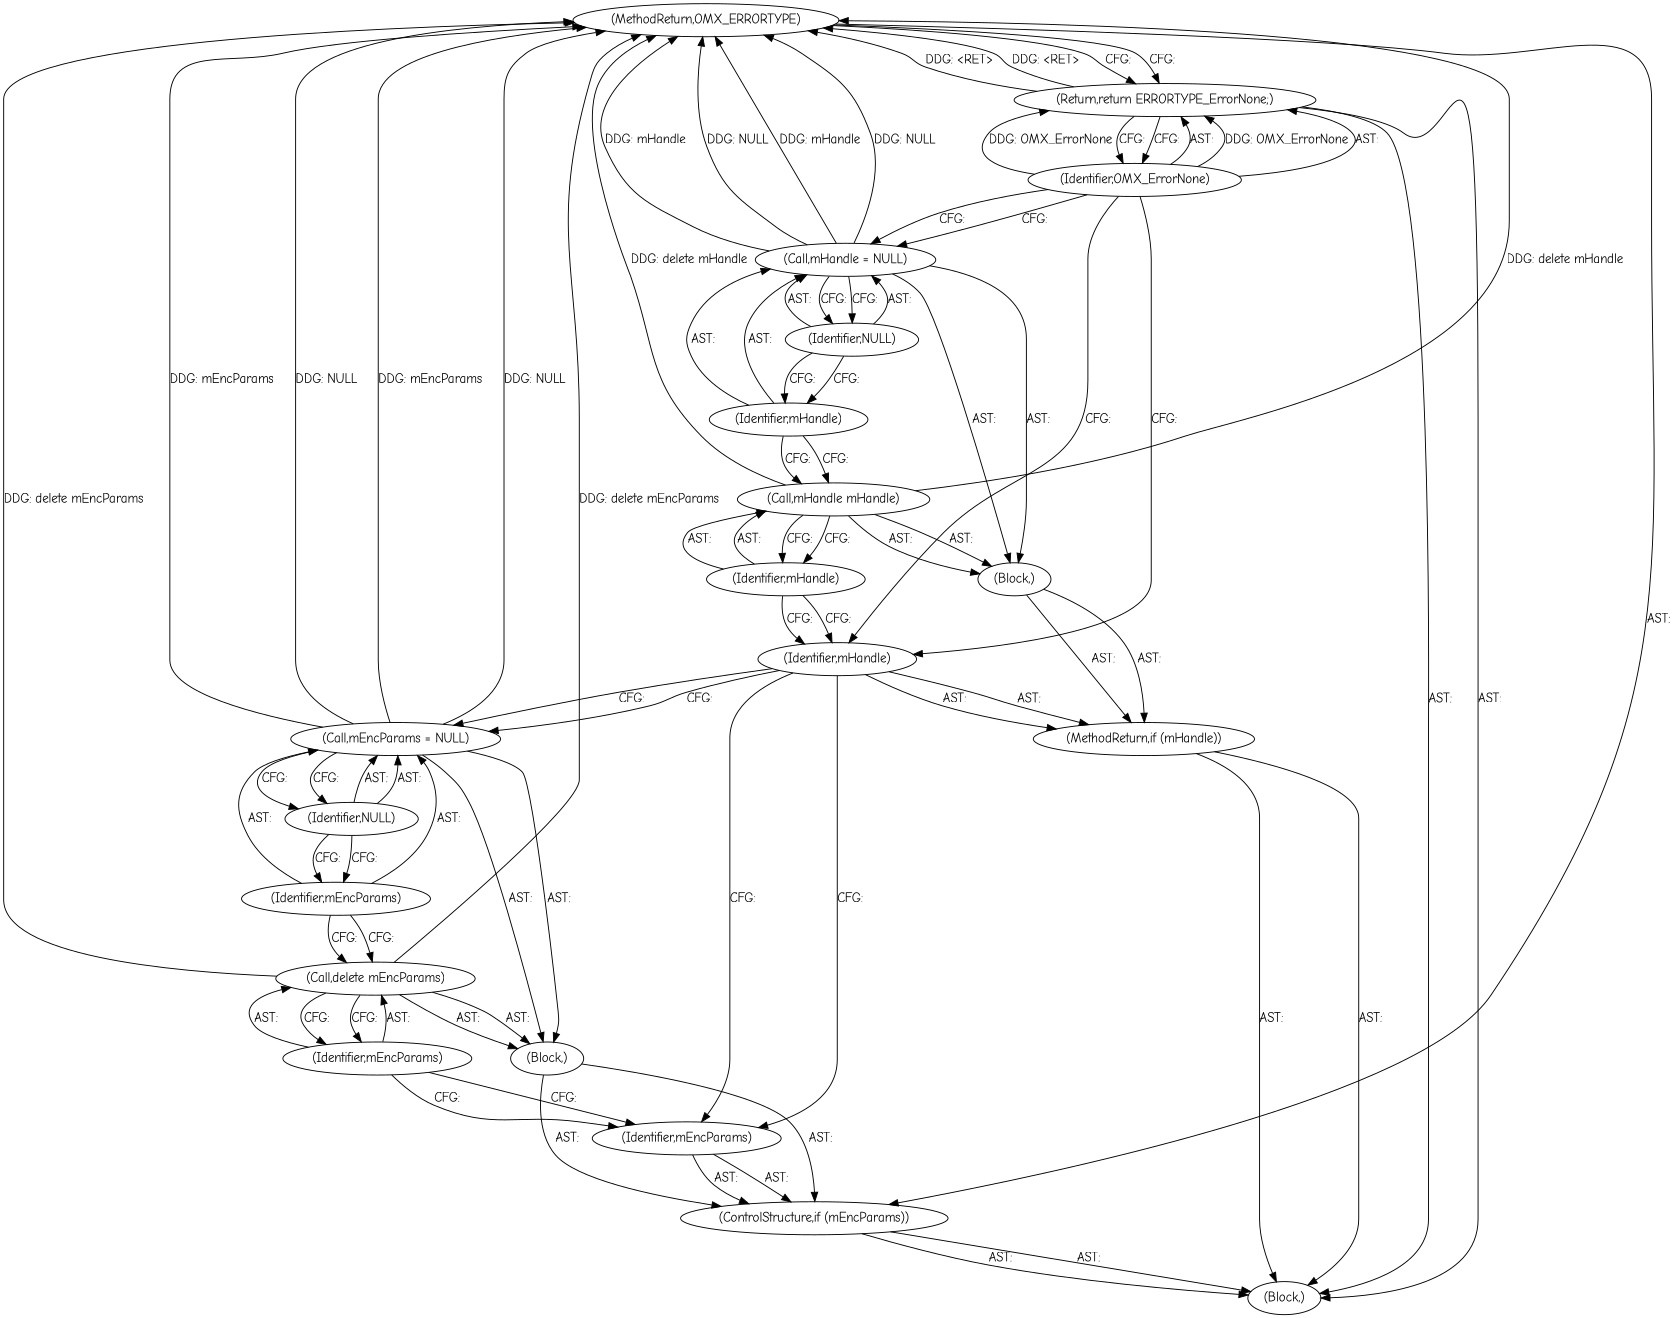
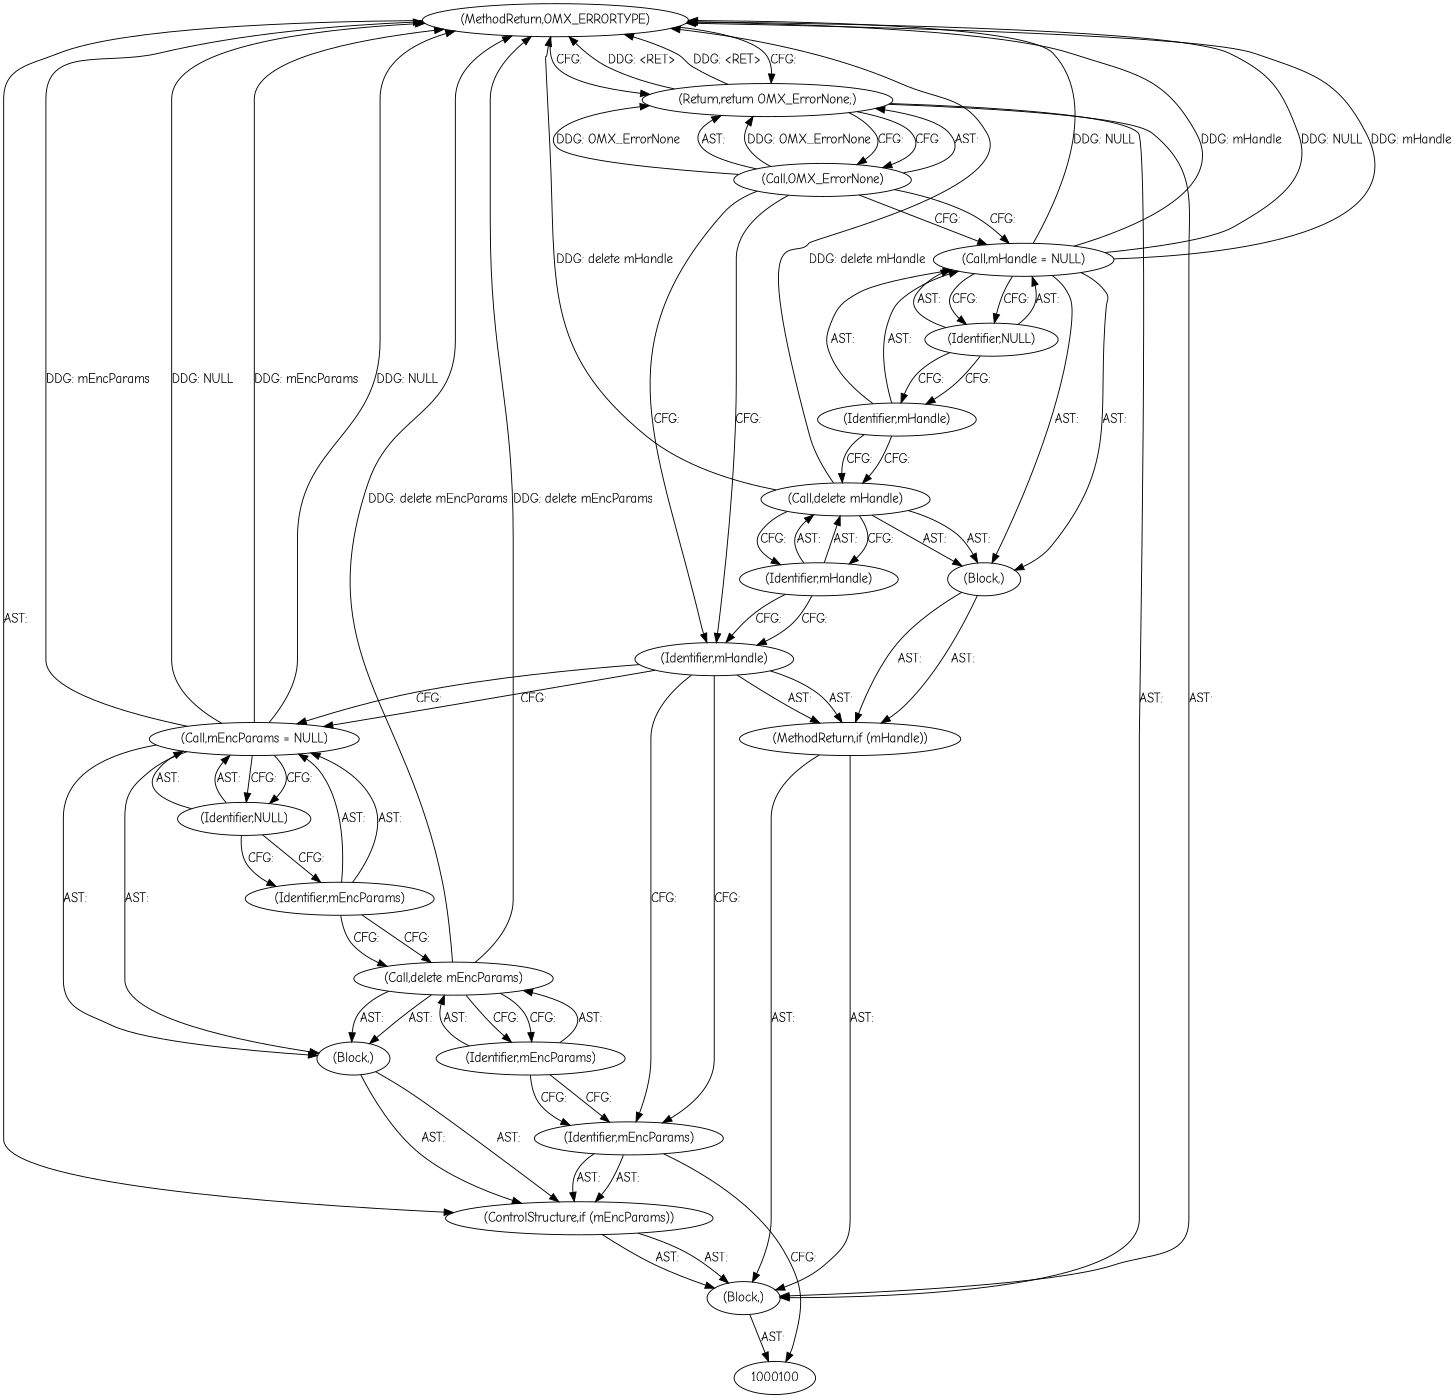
node "(Return,return ERRORTYPE_ErrorNone;)": label "(Return,return ERRORTYPE_ErrorNone;)" -> "(Return,return OMX_ErrorNone;)"
node "(Identifier,OMX_ErrorNone)": label "(Identifier,OMX_ErrorNone)" -> "(Call,OMX_ErrorNone)"
node "(Call,mHandle mHandle)": label "(Call,mHandle mHandle)" -> "(Call,delete mHandle)"
node "1000100": added
